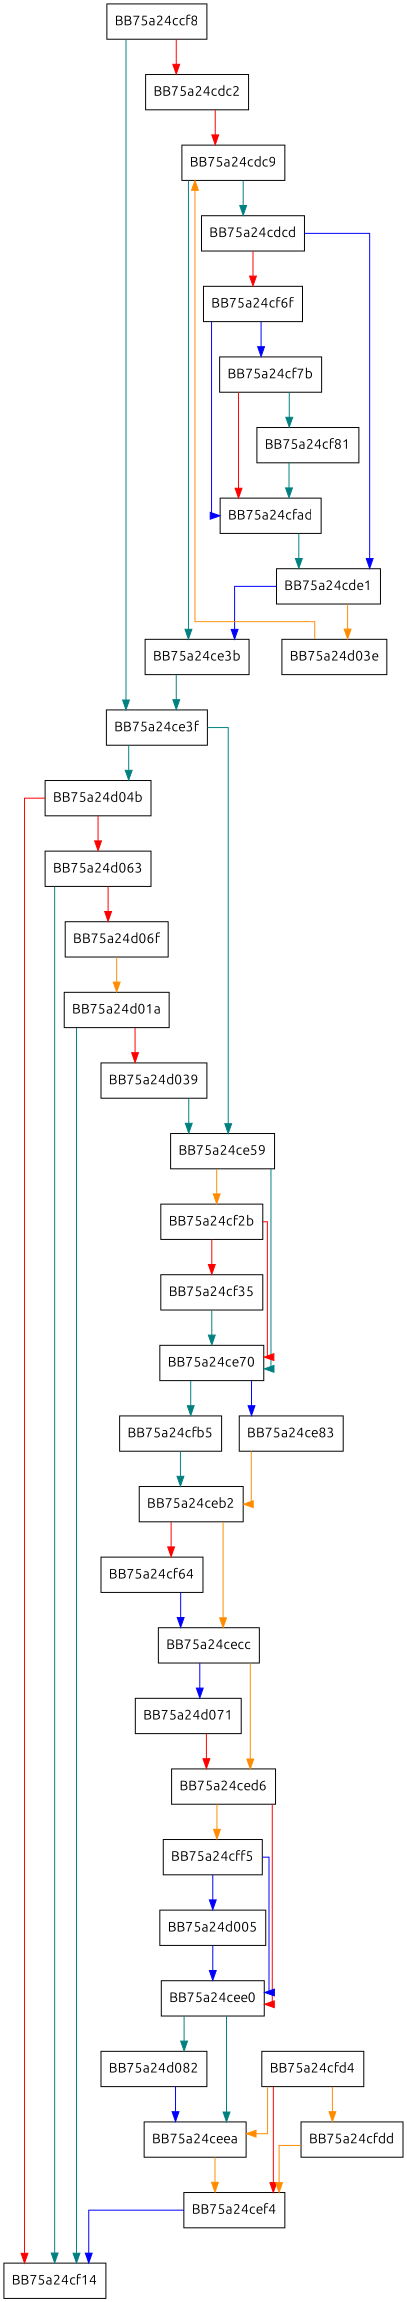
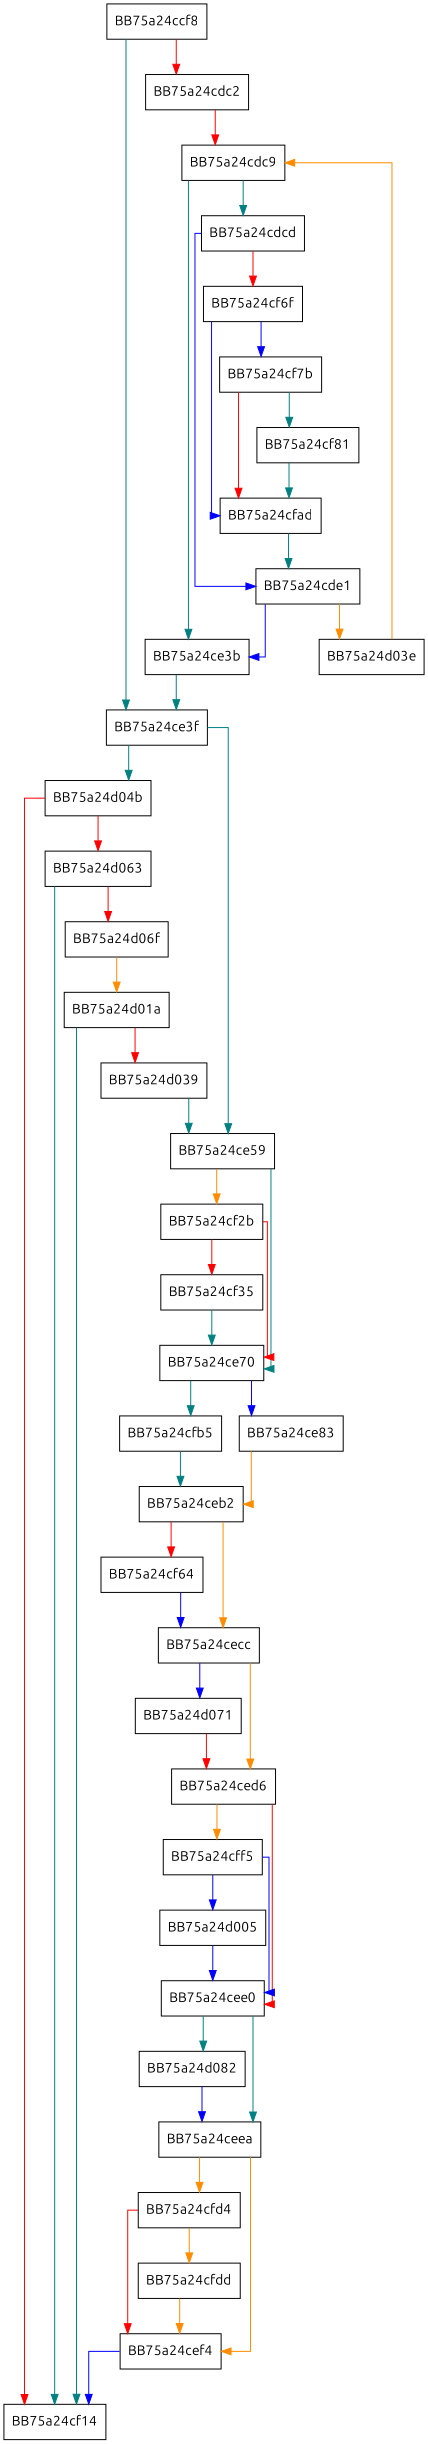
edge "BB75a24cfd4" -> "BB75a24ceea": reversed
